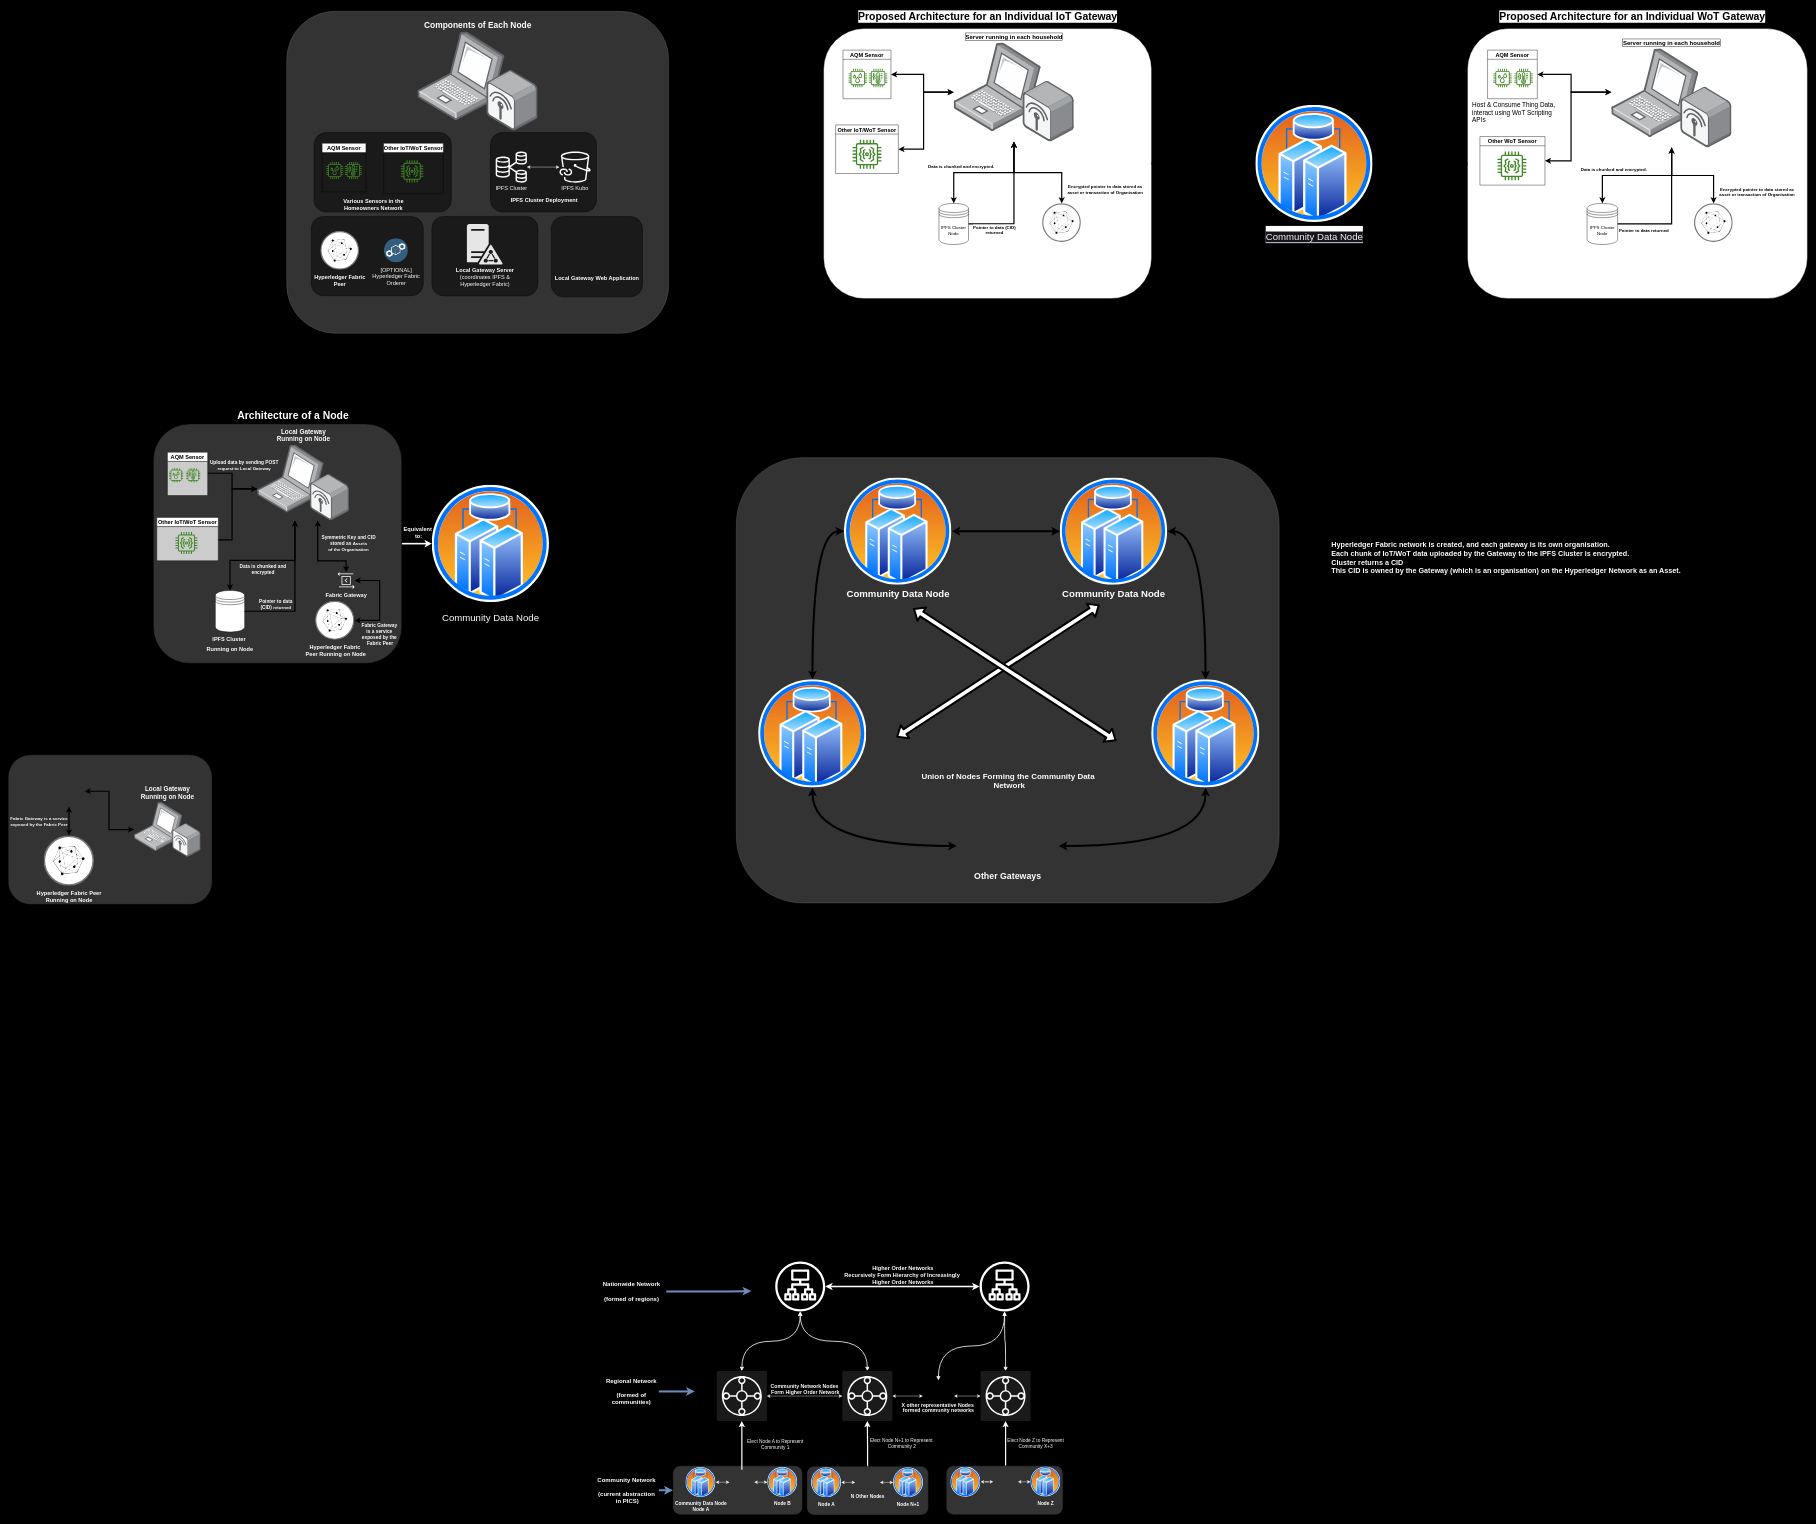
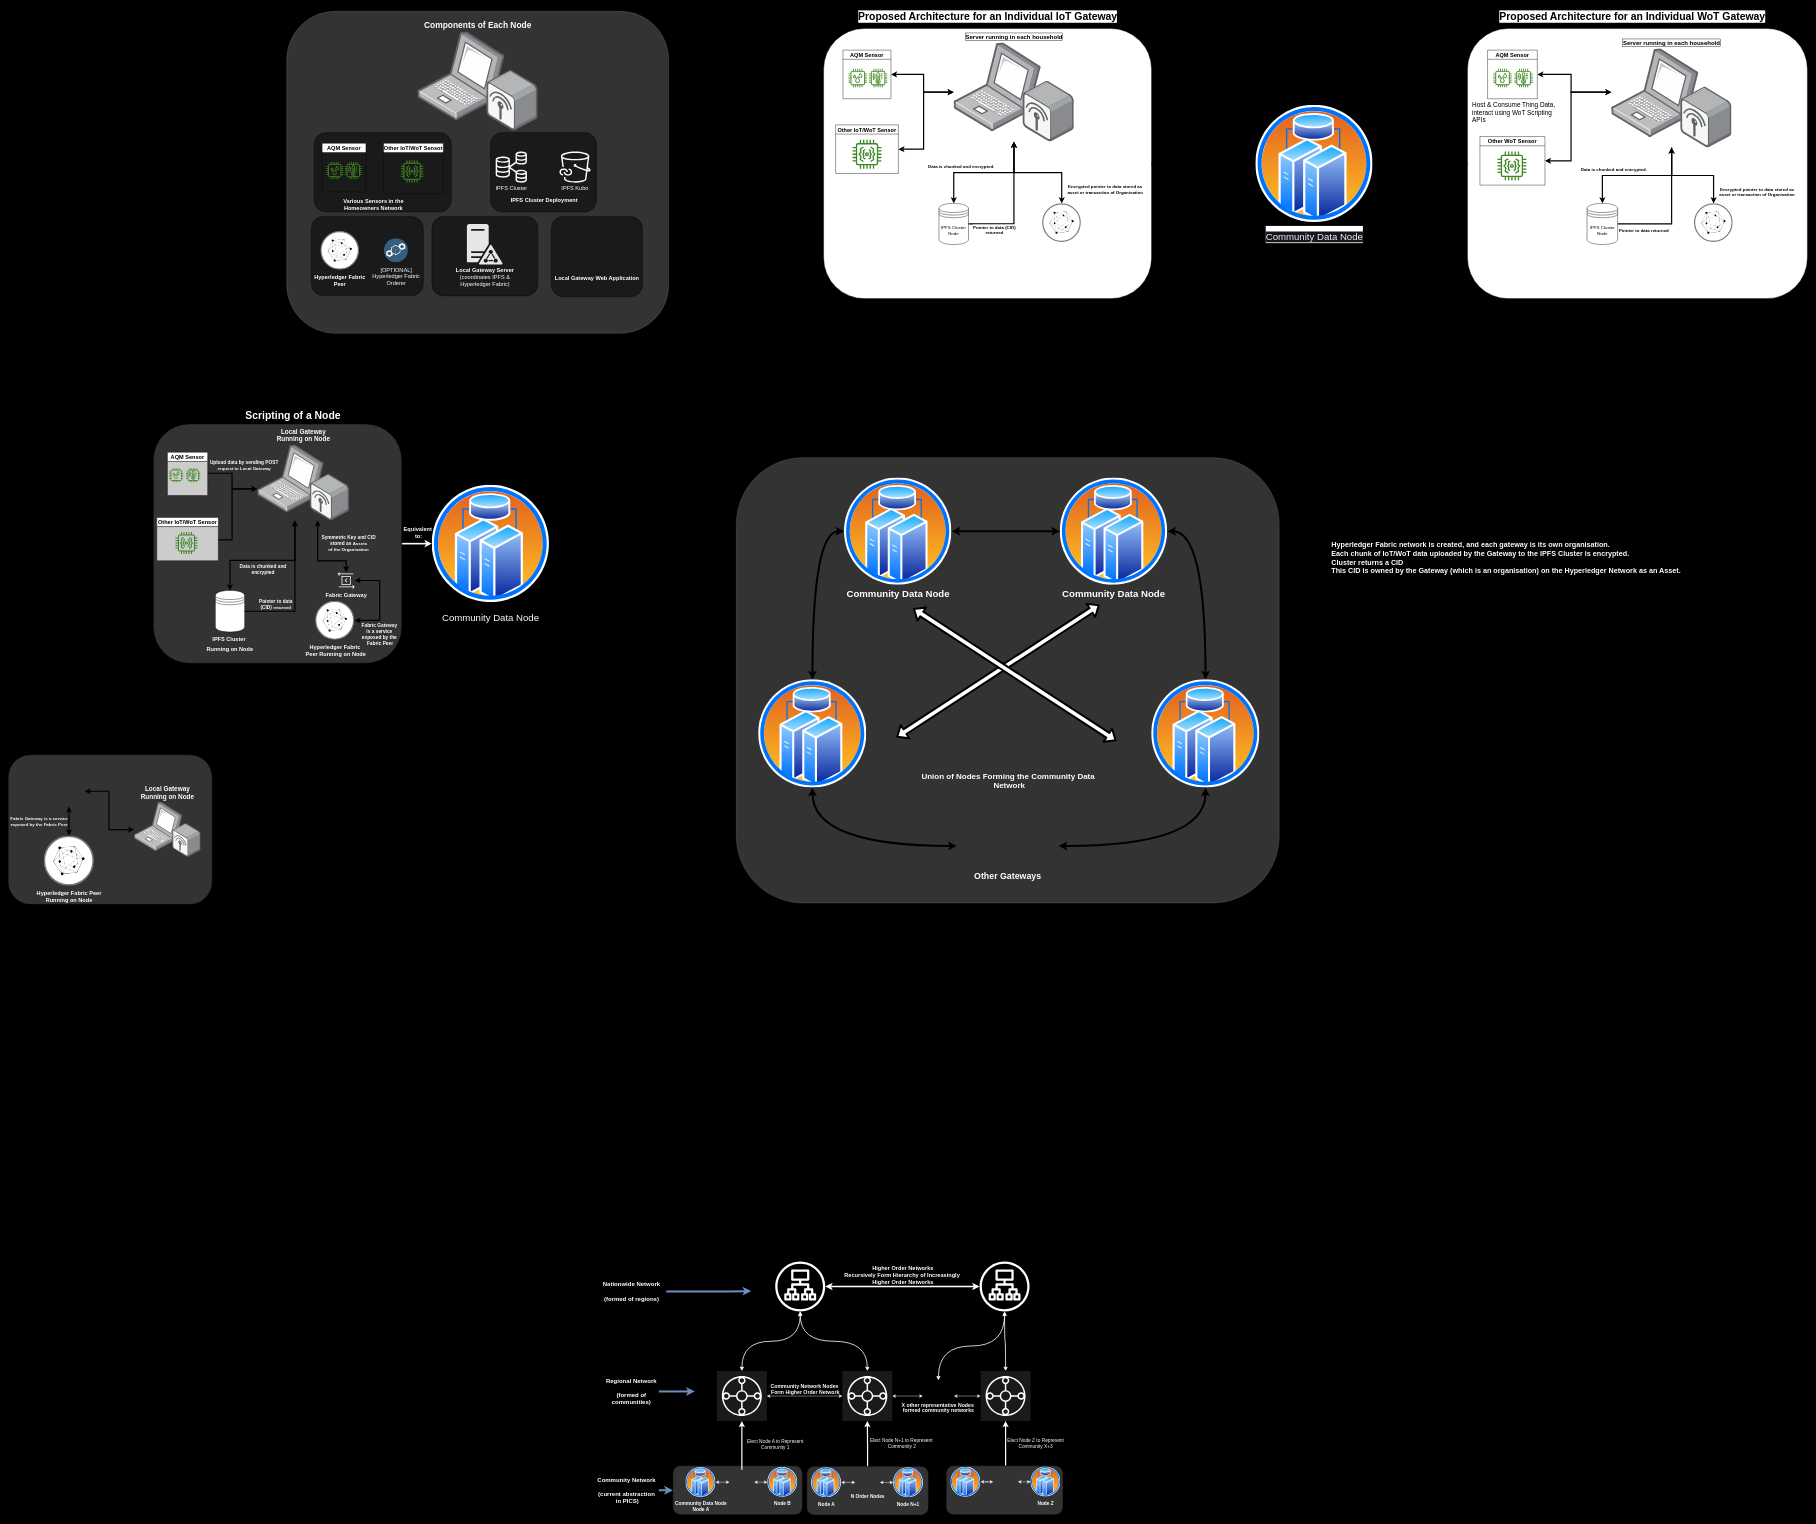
edge "IPFS Cluster" -- "IPFS Kubo": removed
node "Architecture of a Node": label "Architecture of a Node" -> "Scripting of a Node"
node "N Other Nodes": label "N Other Nodes" -> "N Order Nodes"
